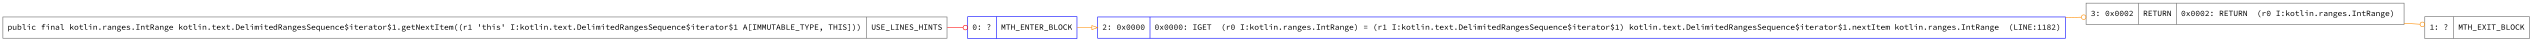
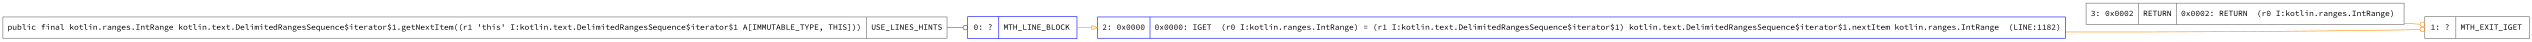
edge "2: 0x0000" -> "3: 0x0002": now "2: 0x0000" -> "1: ?"
node "0: ?": text "MTH_ENTER_BLOCK" -> "MTH_LINE_BLOCK"
node "1: ?": text "MTH_EXIT_BLOCK" -> "MTH_EXIT_IGET"
